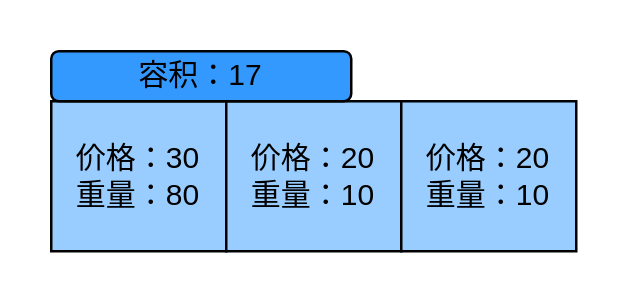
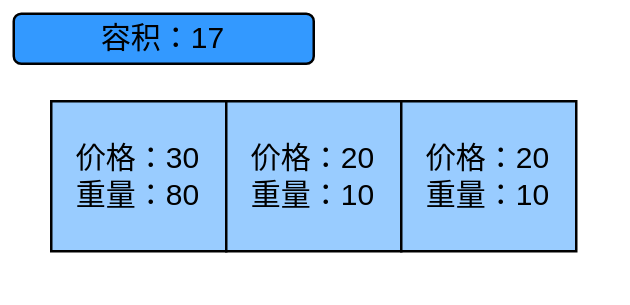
node "容积：17": moved (201, 76) -> (164, 39)
